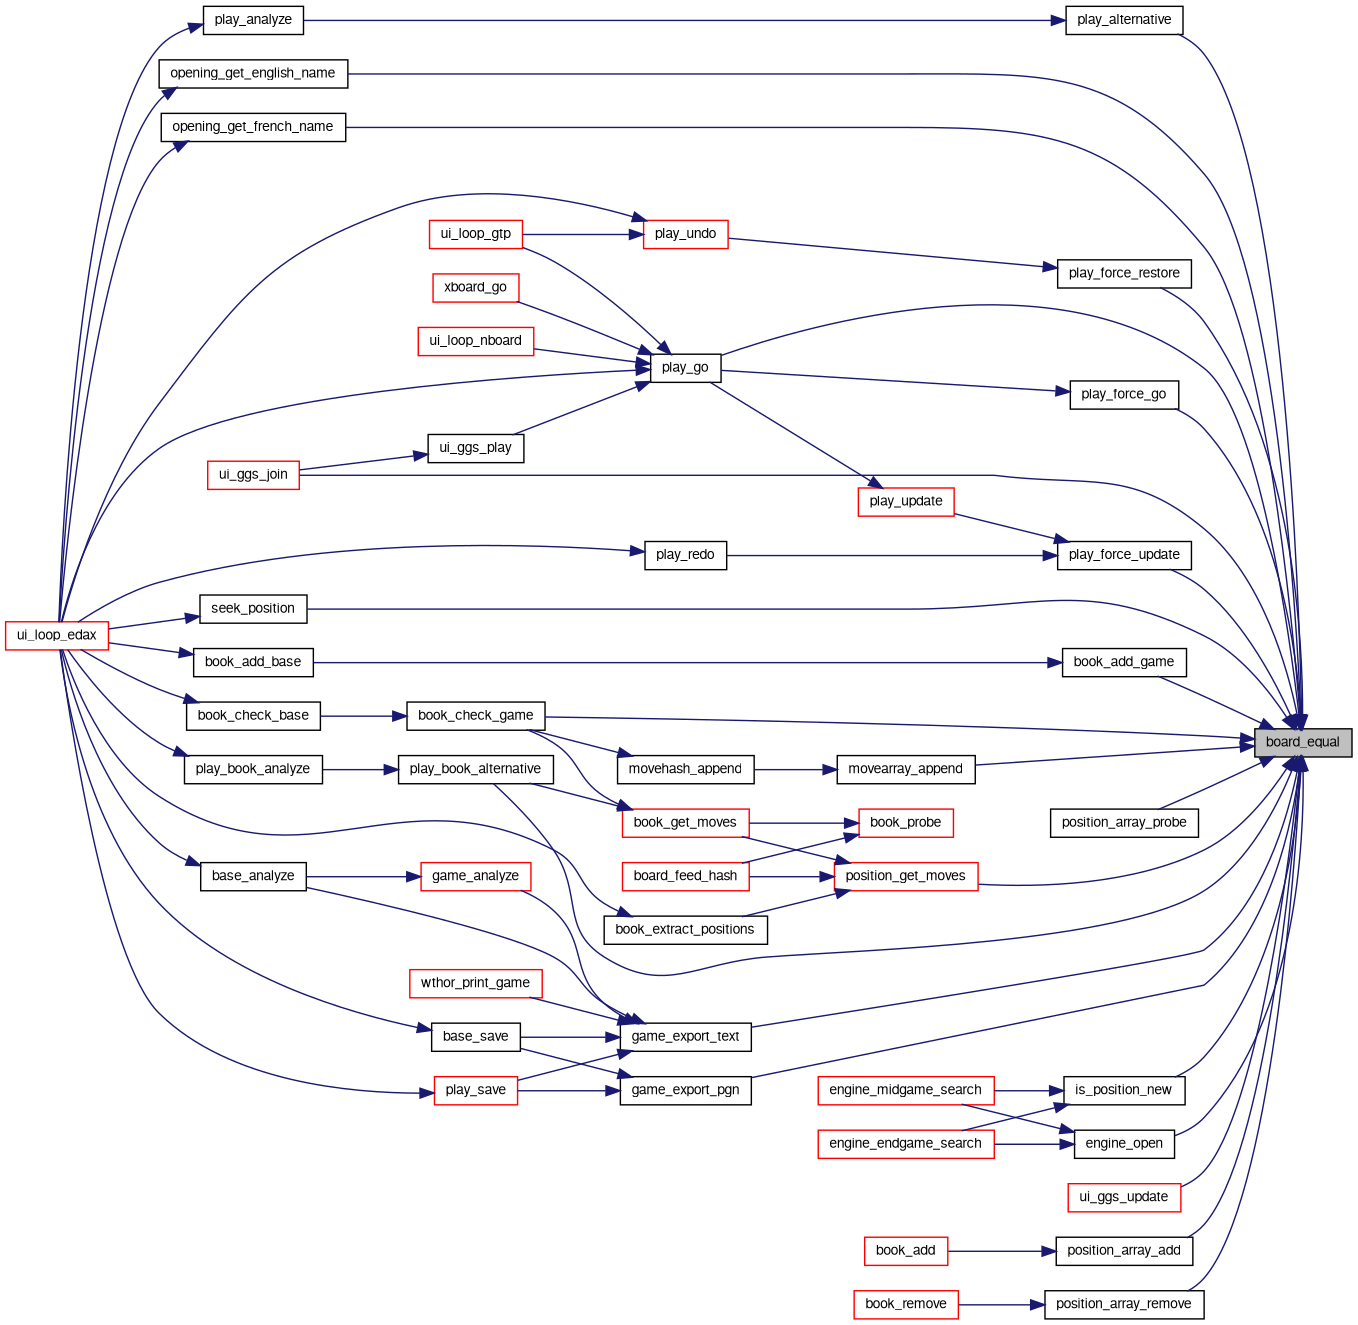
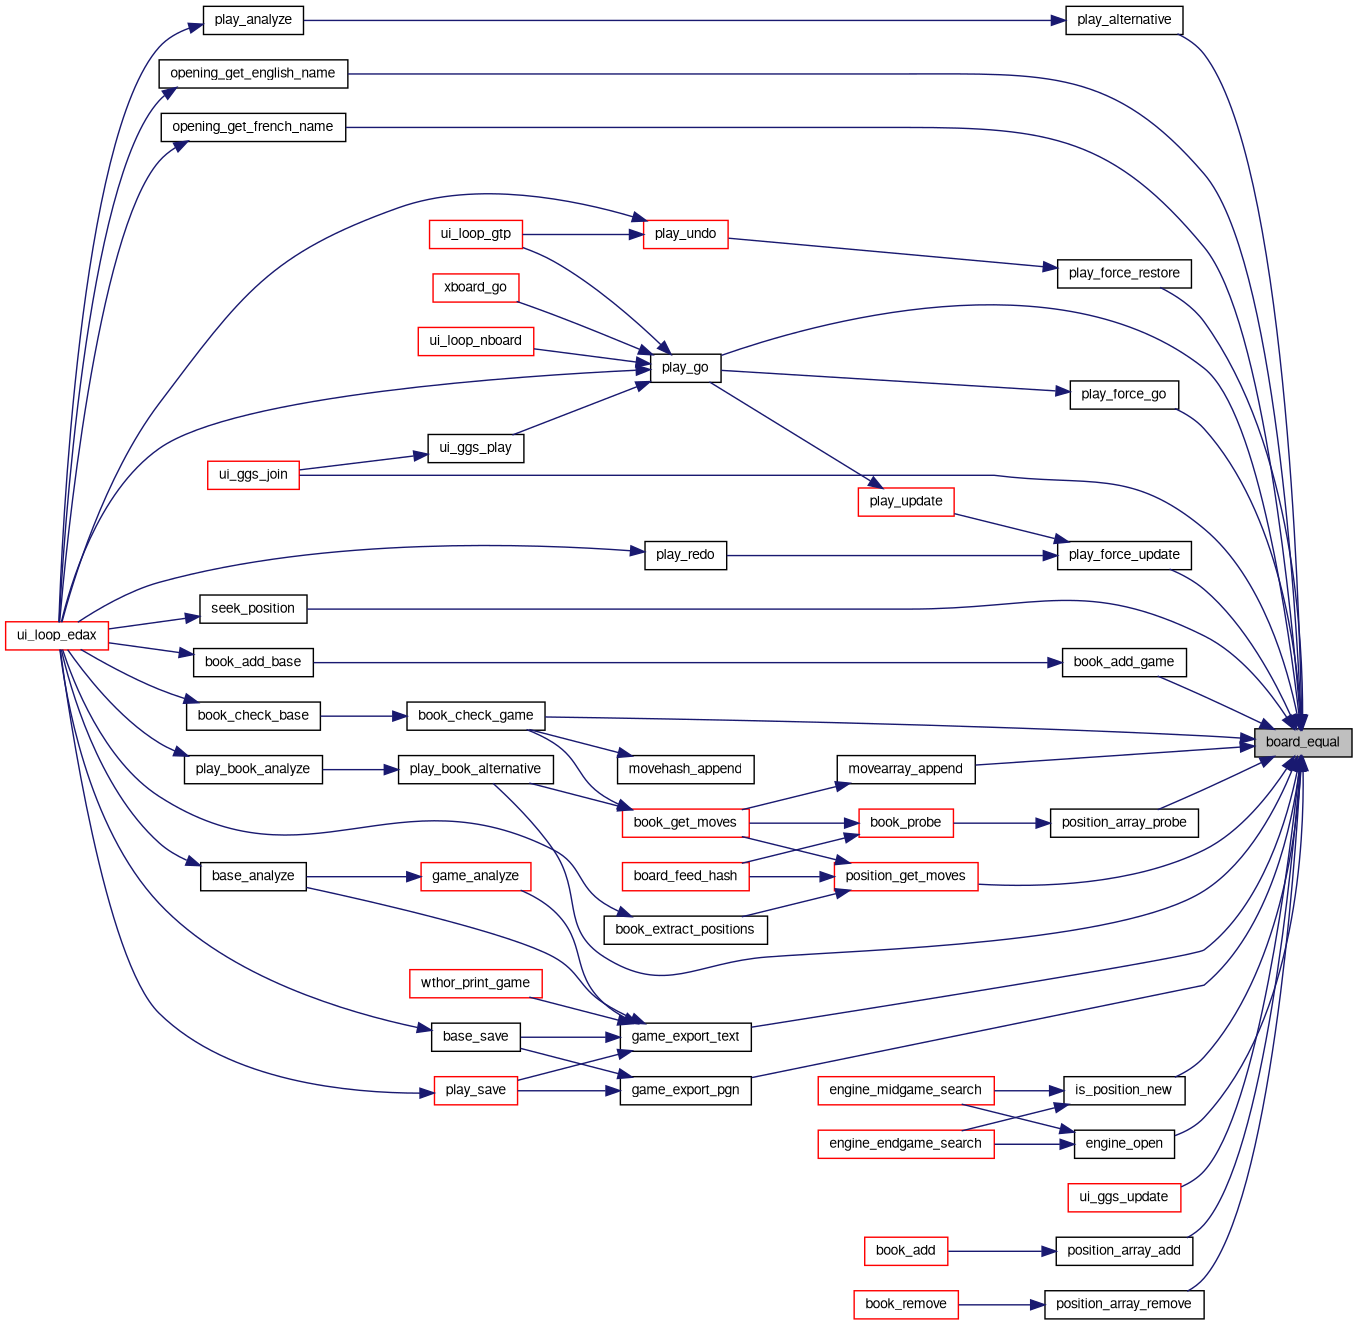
edge "movehash_append" -> "movearray_append": now "book_get_moves" -> "movearray_append"
edge "book_probe" -> "position_array_probe": added
